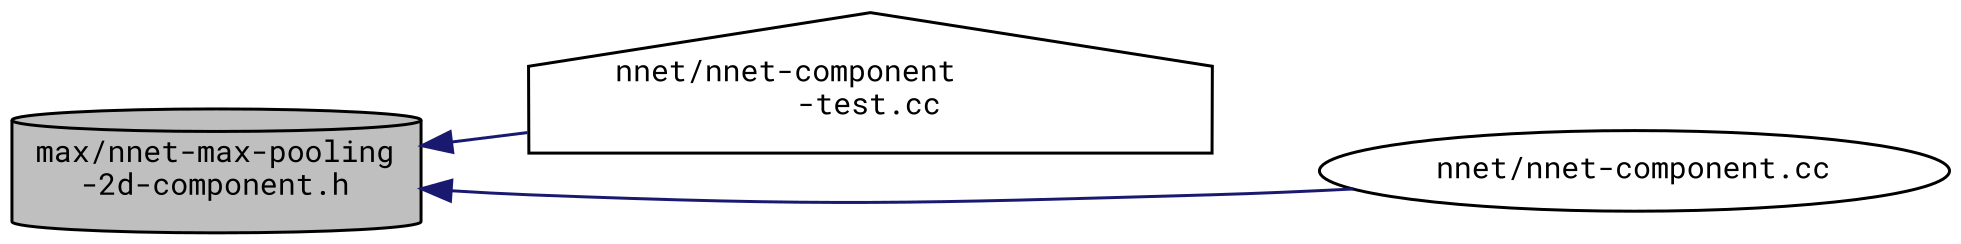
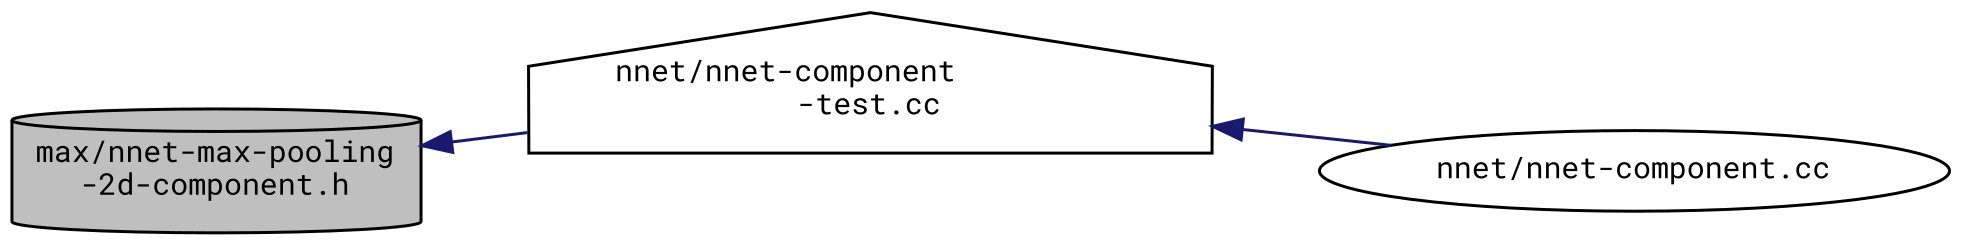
edge "nnet/nnet-component.cc" -> "max/nnet-max-pooling -2d-component.h": now "nnet/nnet-component.cc" -> "nnet/nnet-component -test.cc"
